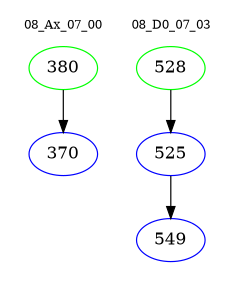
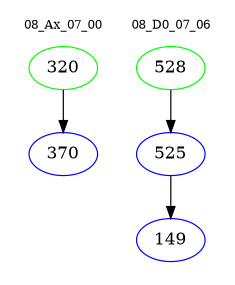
cluster "08_D0_07_03": label "08_D0_07_03" -> "08_D0_07_06"
node "380": label "380" -> "320"
node "549": label "549" -> "149"
